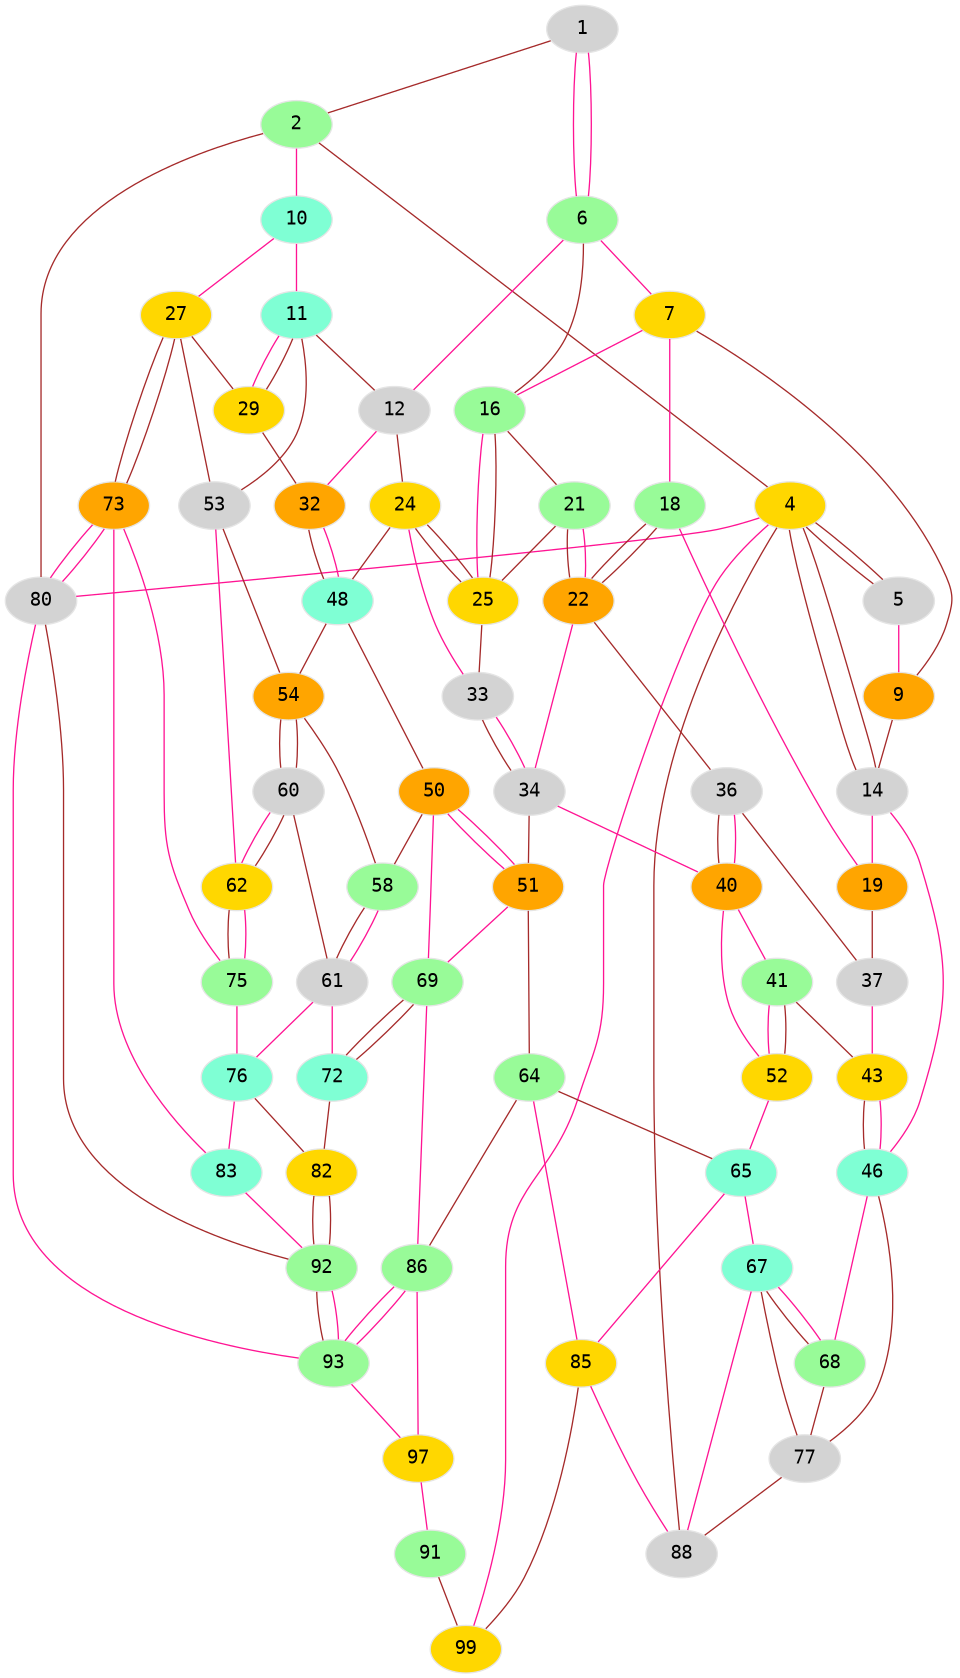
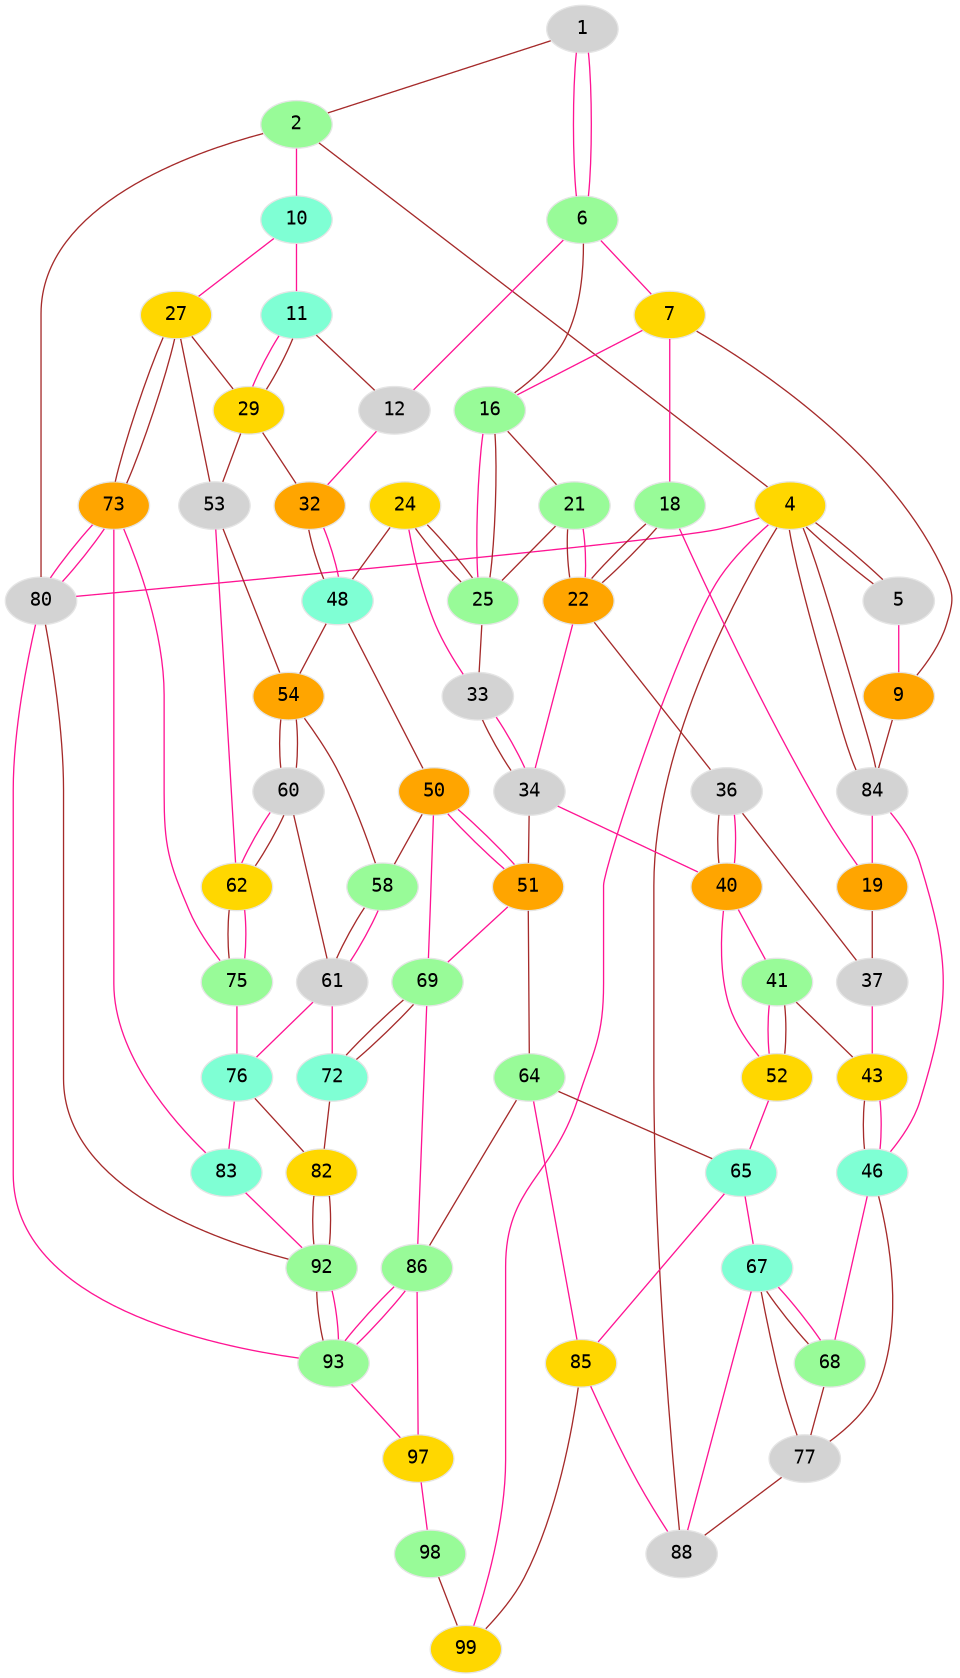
edge "11" -- "53": now "29" -- "53"
edge "12" -- "24": removed
node "25": fillcolor gold -> palegreen
node "14": label "14" -> "84"
node "91": label "91" -> "98"
